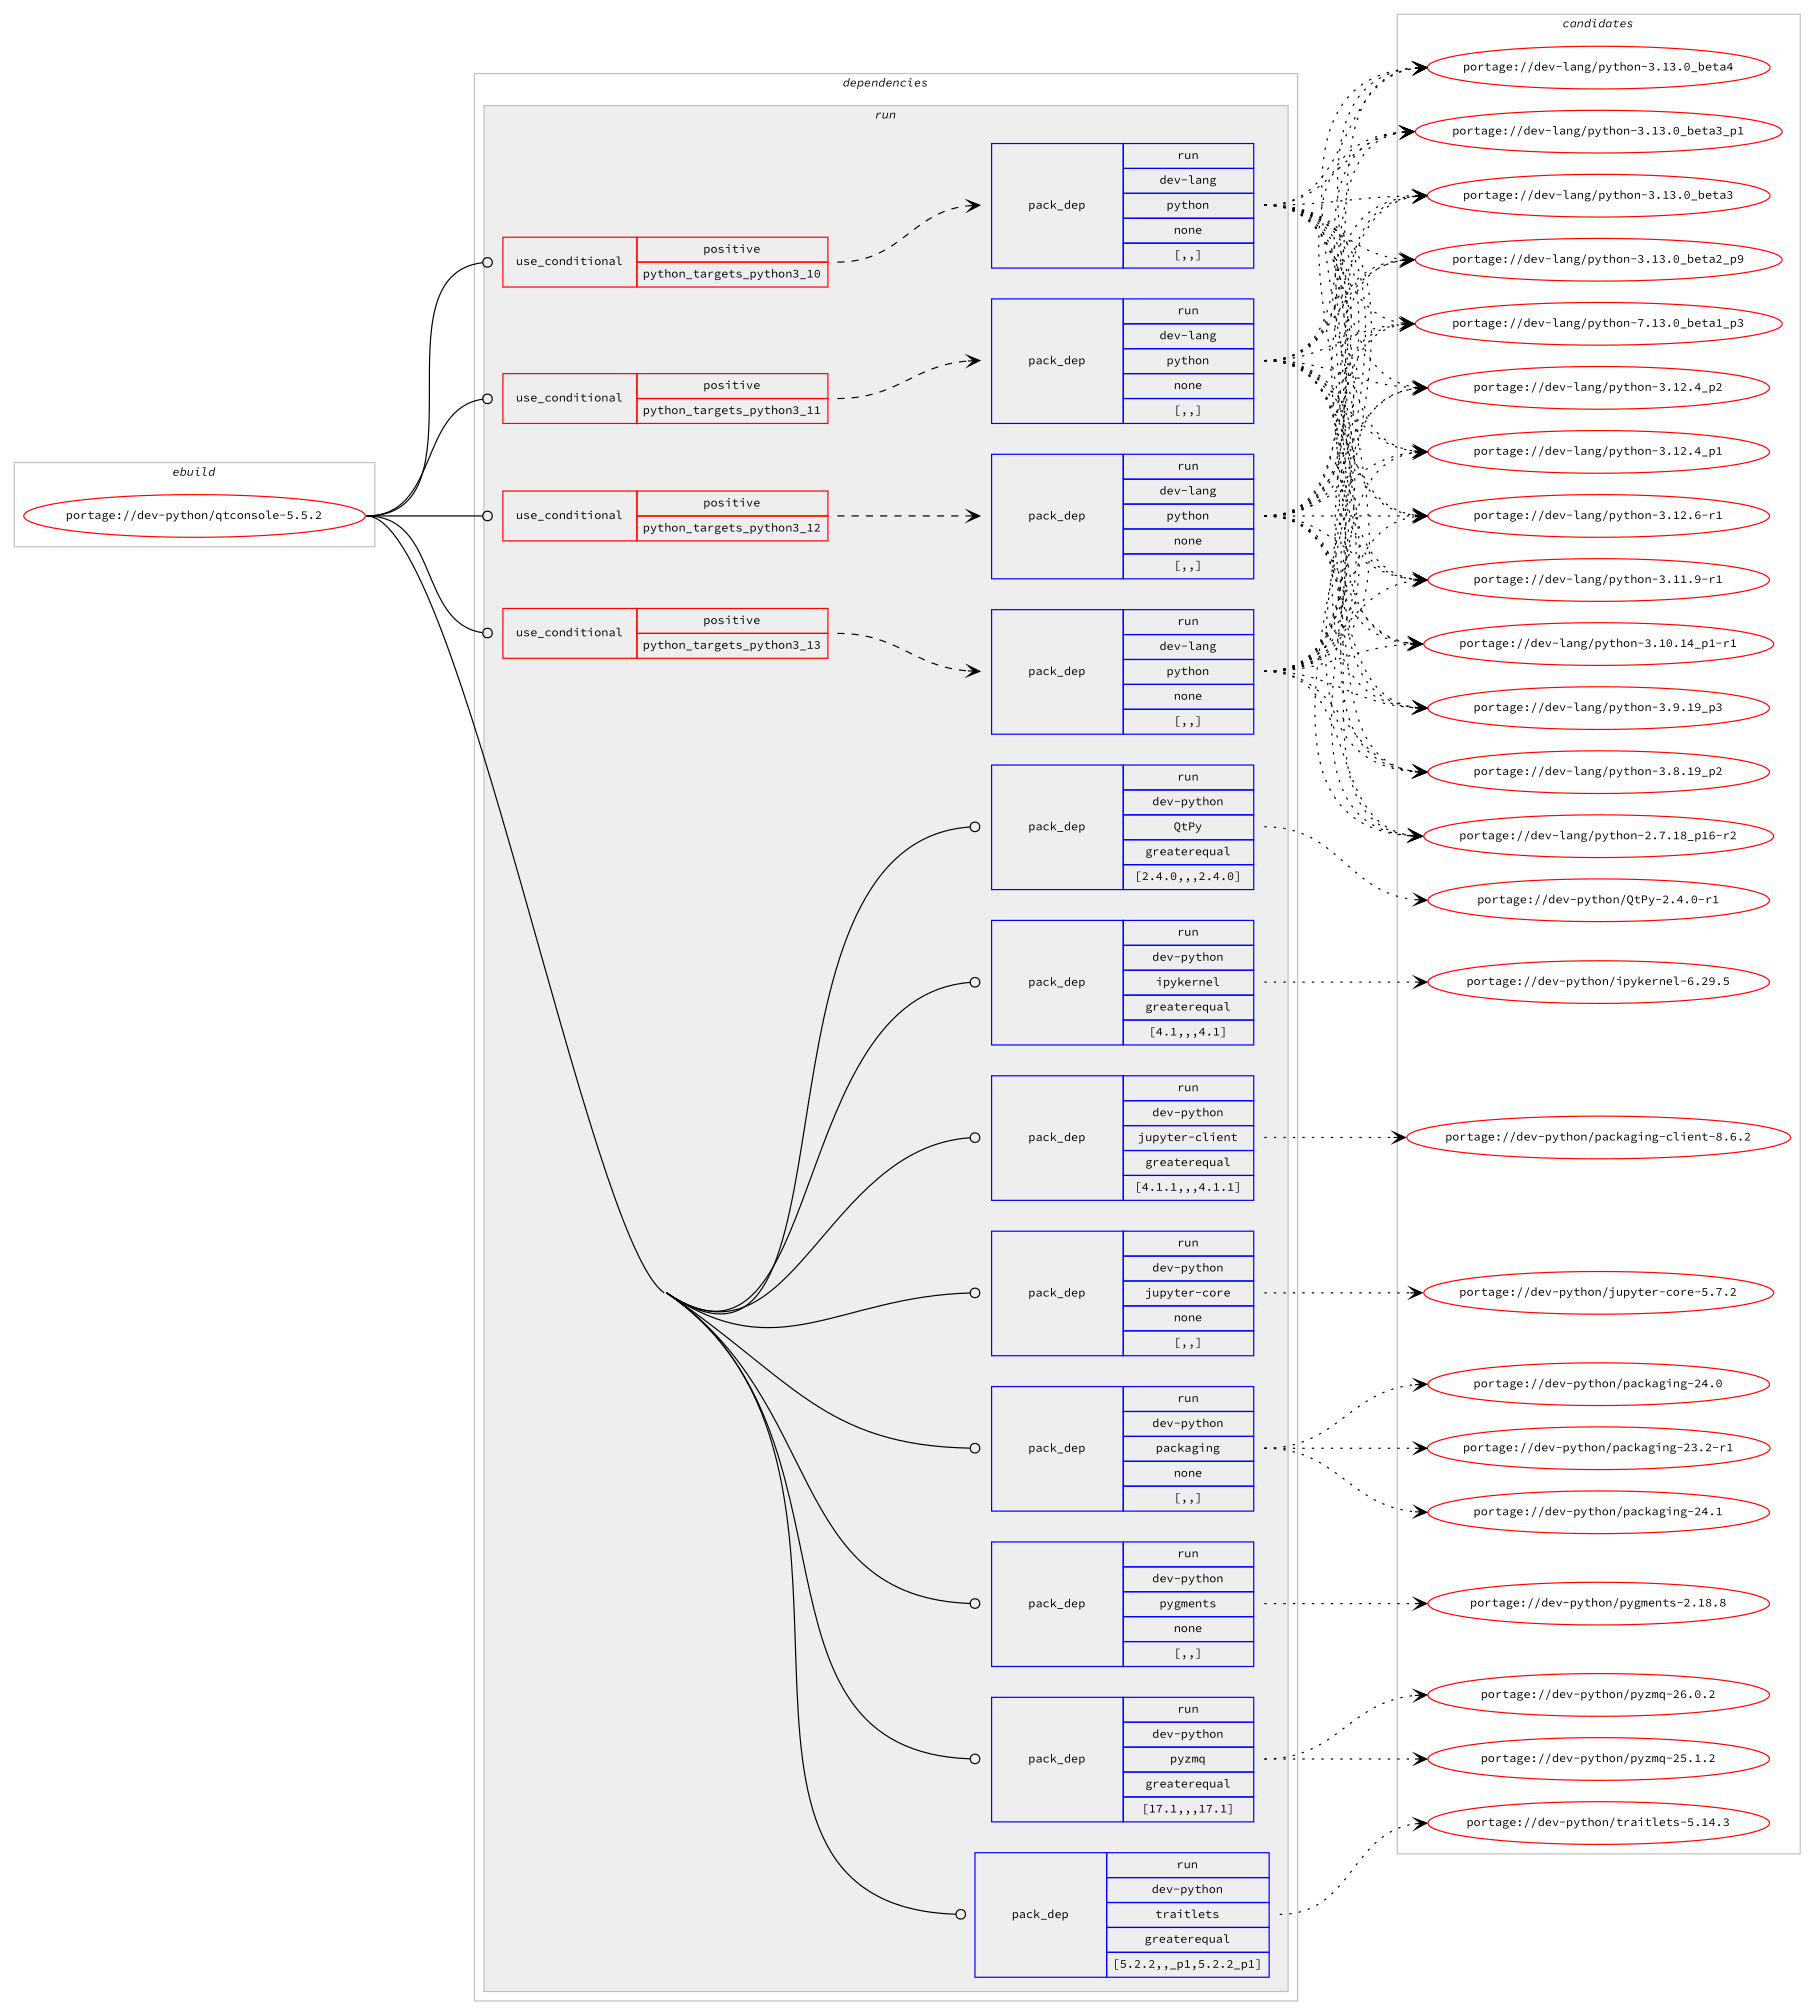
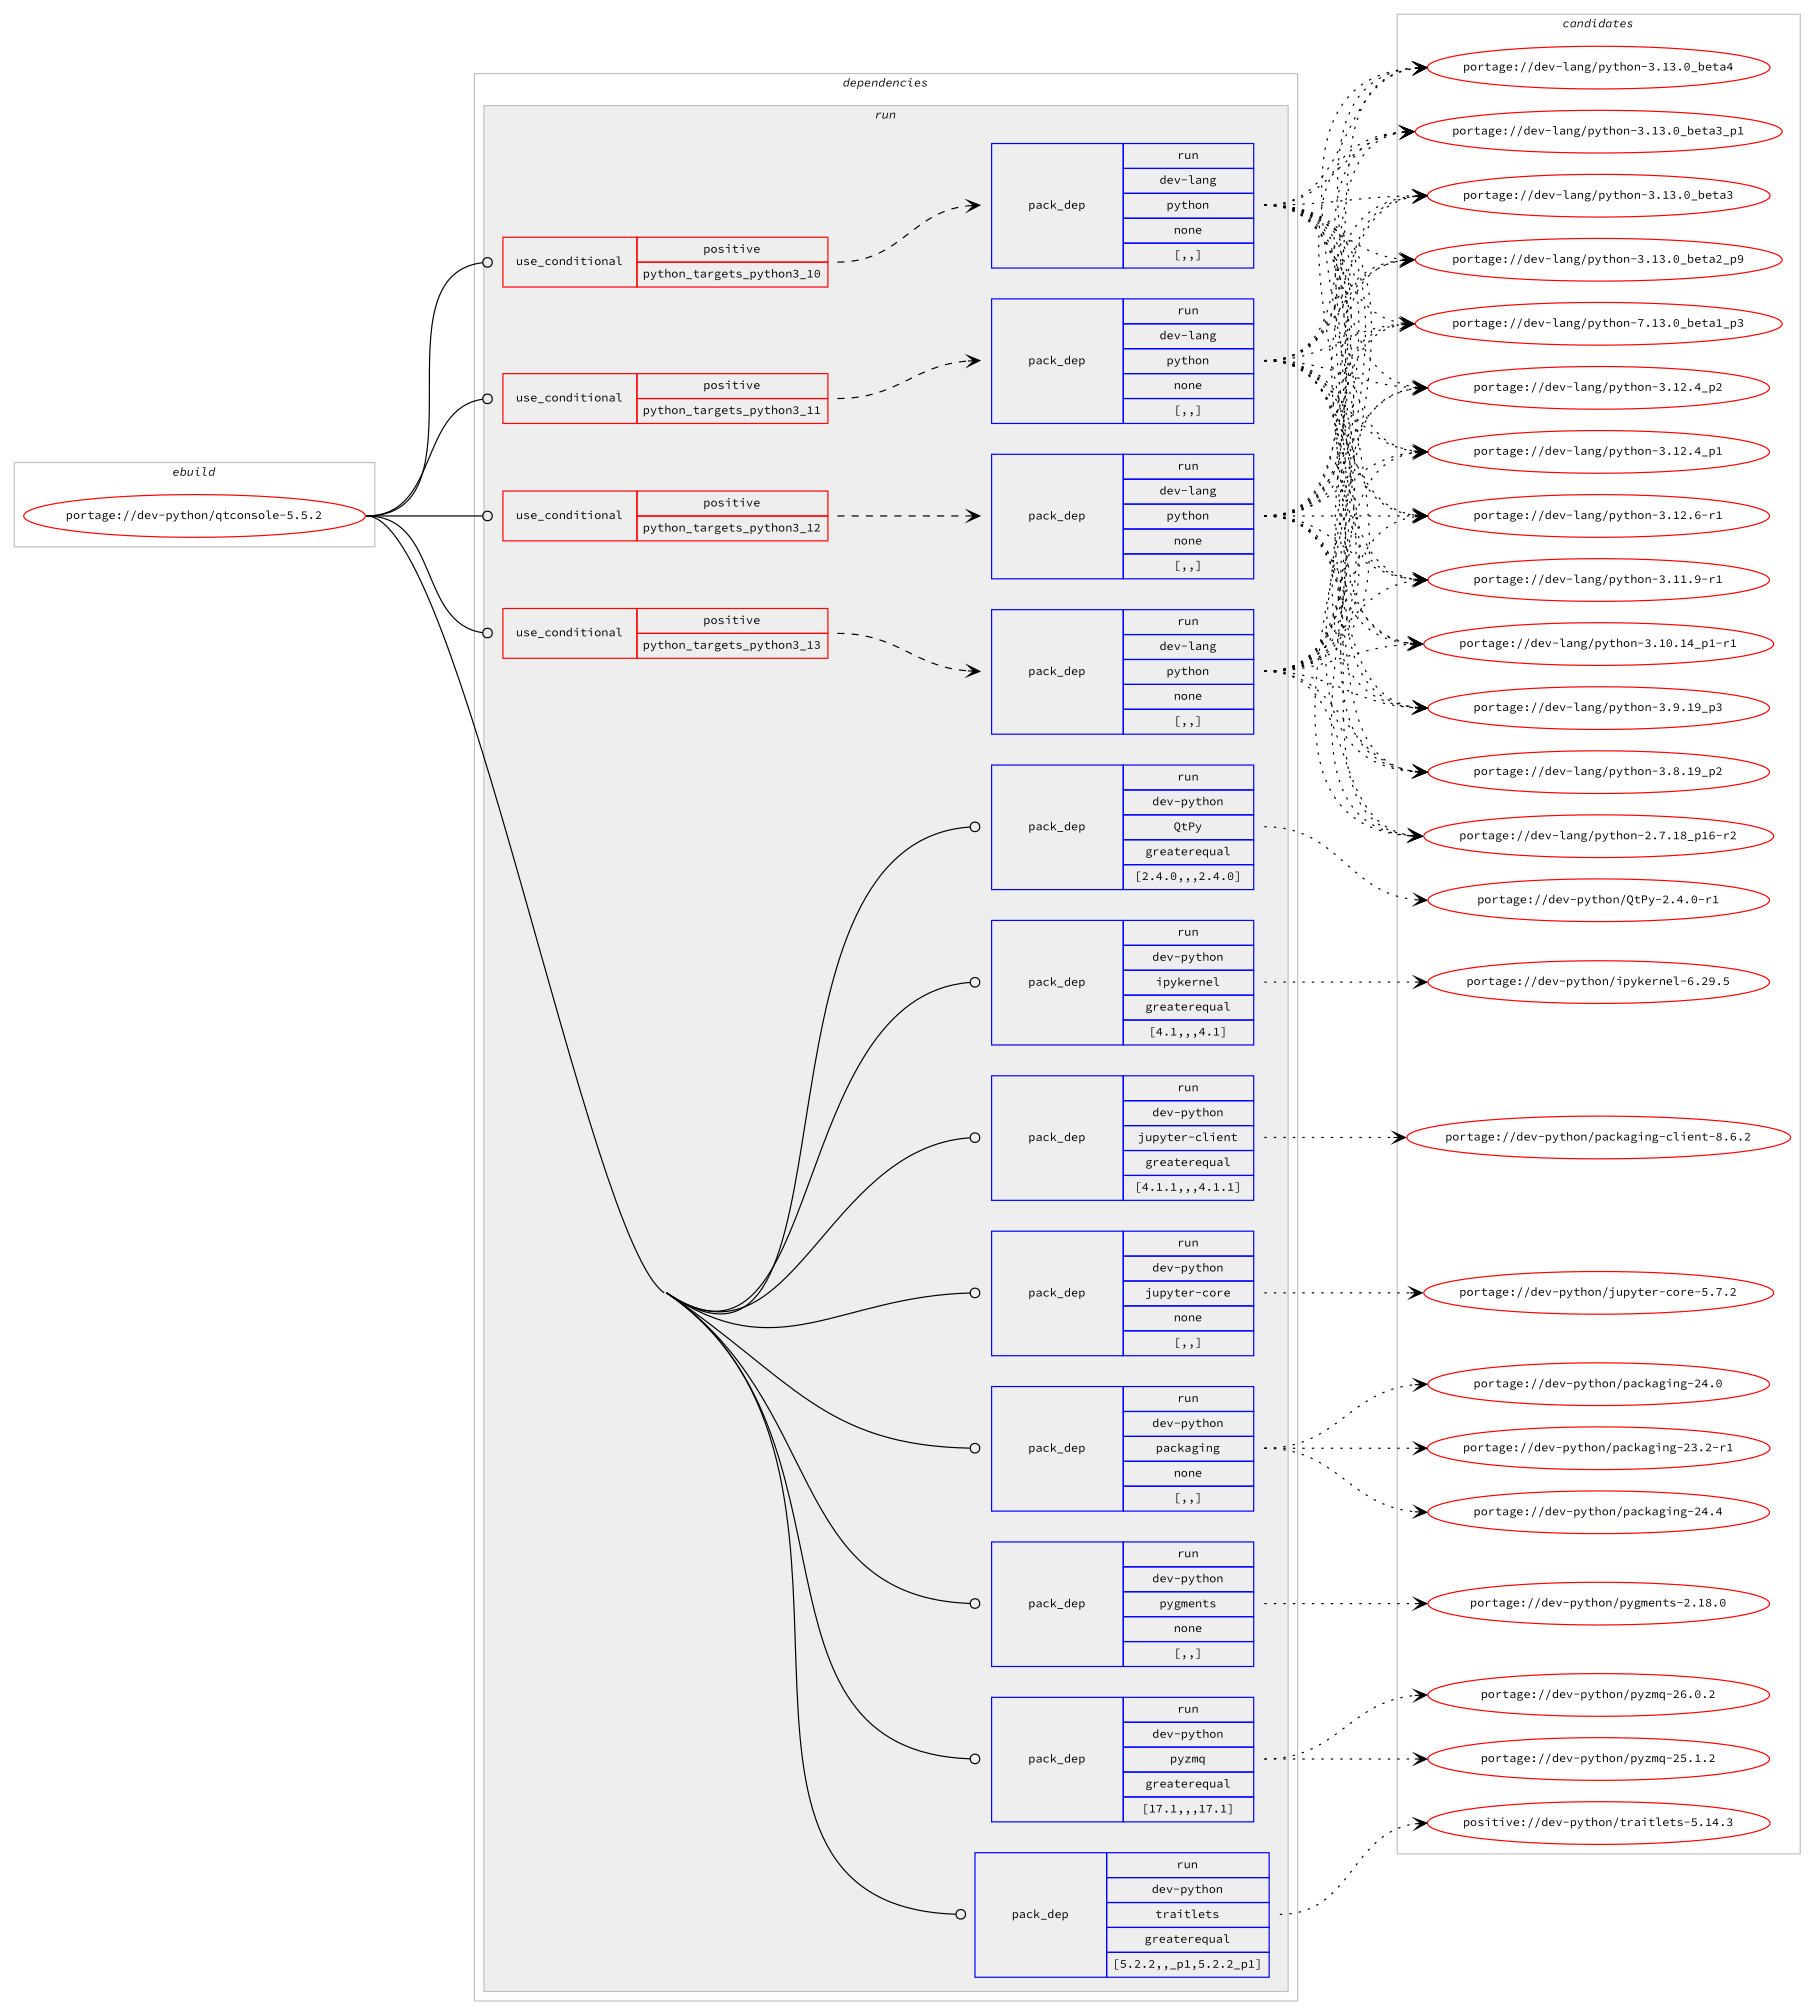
node "portage://dev-python/packaging-24.1": label "portage://dev-python/packaging-24.1" -> "portage://dev-python/packaging-24.4"
node "portage://dev-python/pygments-2.18.8": label "portage://dev-python/pygments-2.18.8" -> "portage://dev-python/pygments-2.18.0"
node "portage://dev-python/traitlets-5.14.3": label "portage://dev-python/traitlets-5.14.3" -> "positive://dev-python/traitlets-5.14.3"
